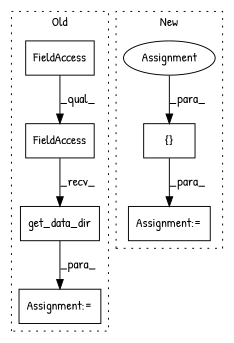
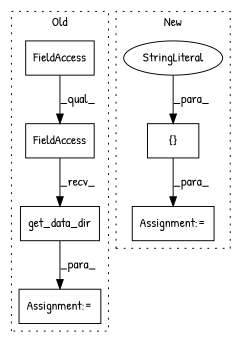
node "Assignment": label "Assignment" -> "StringLiteral"
